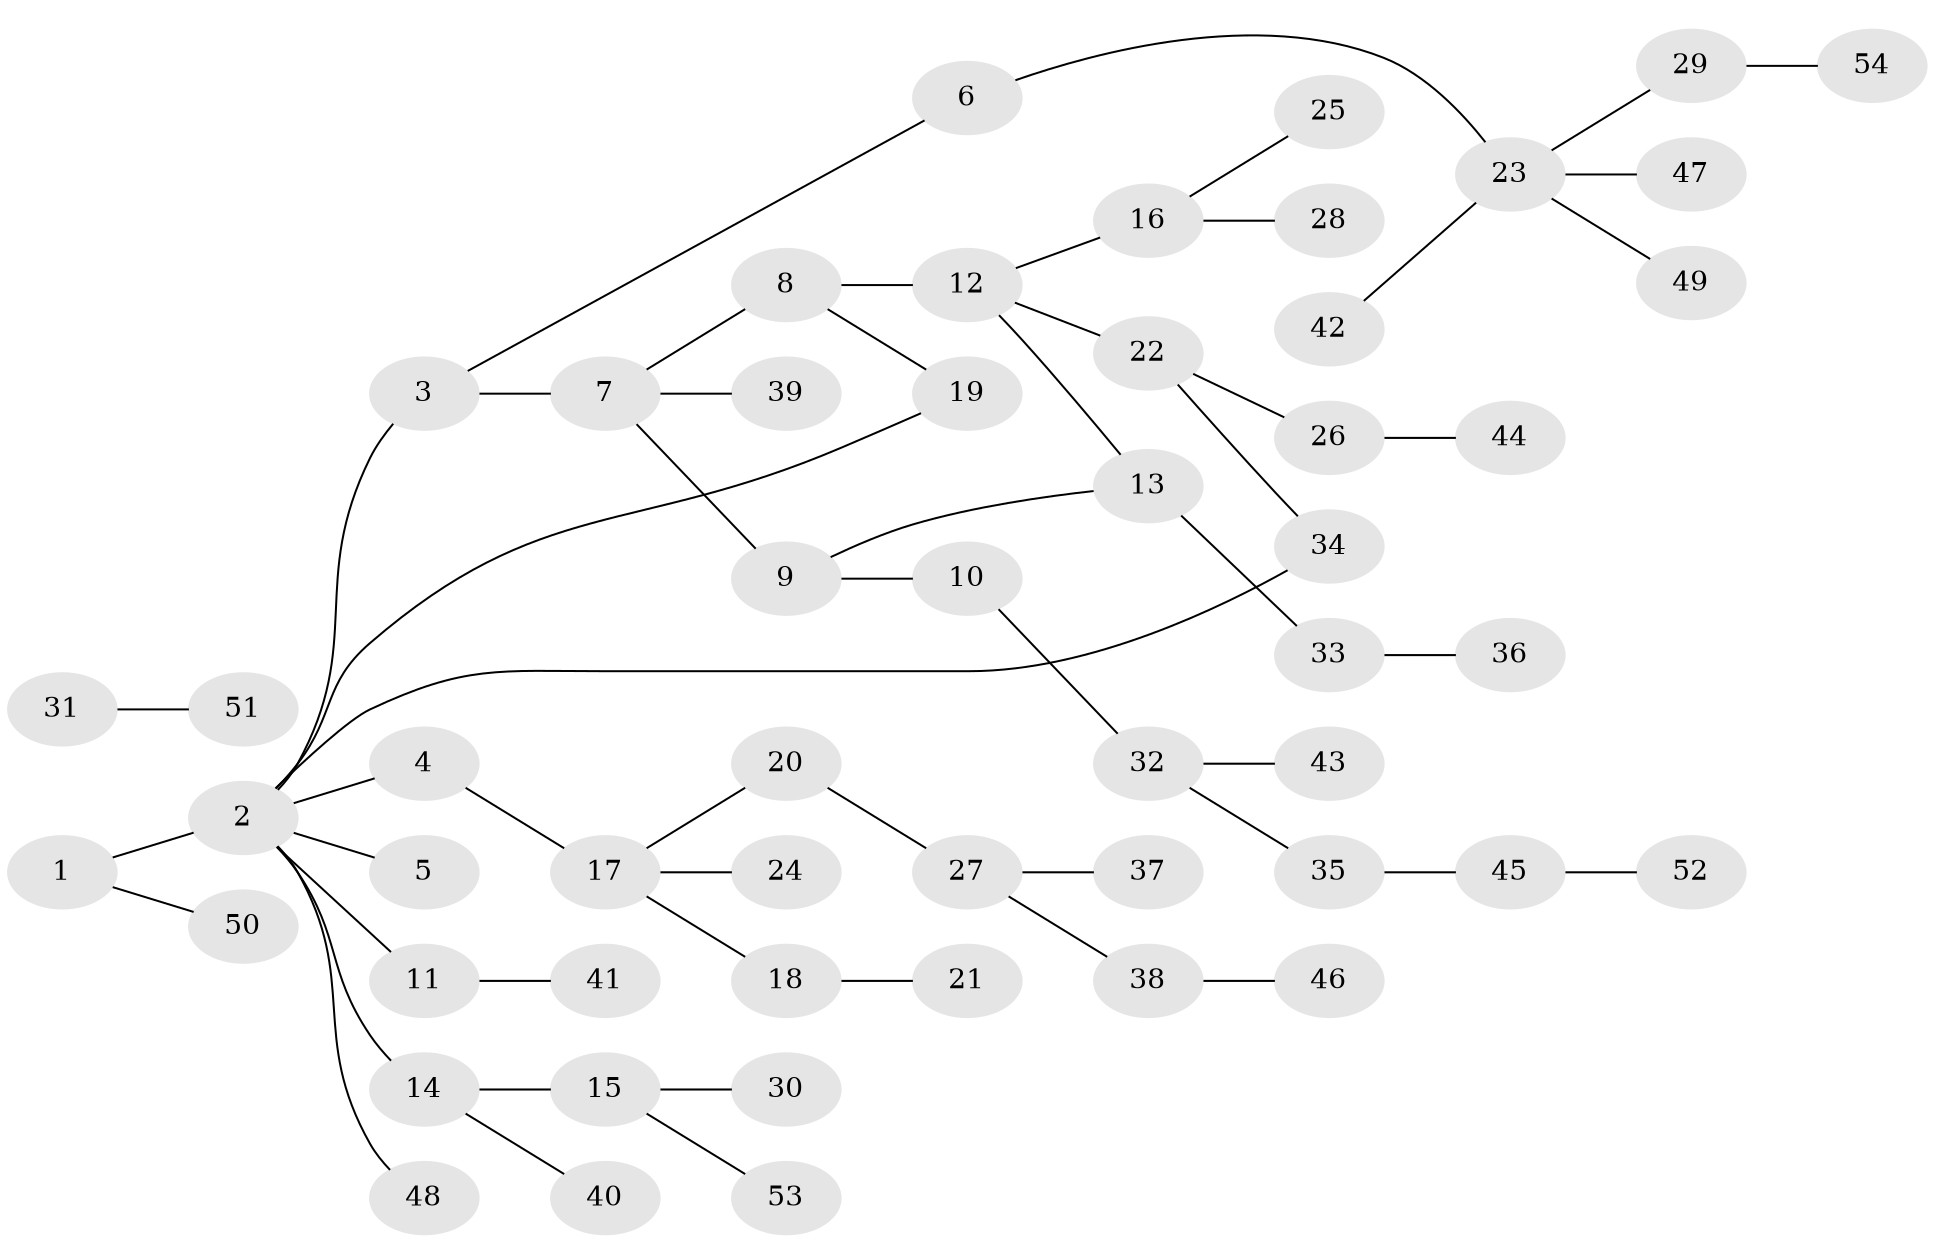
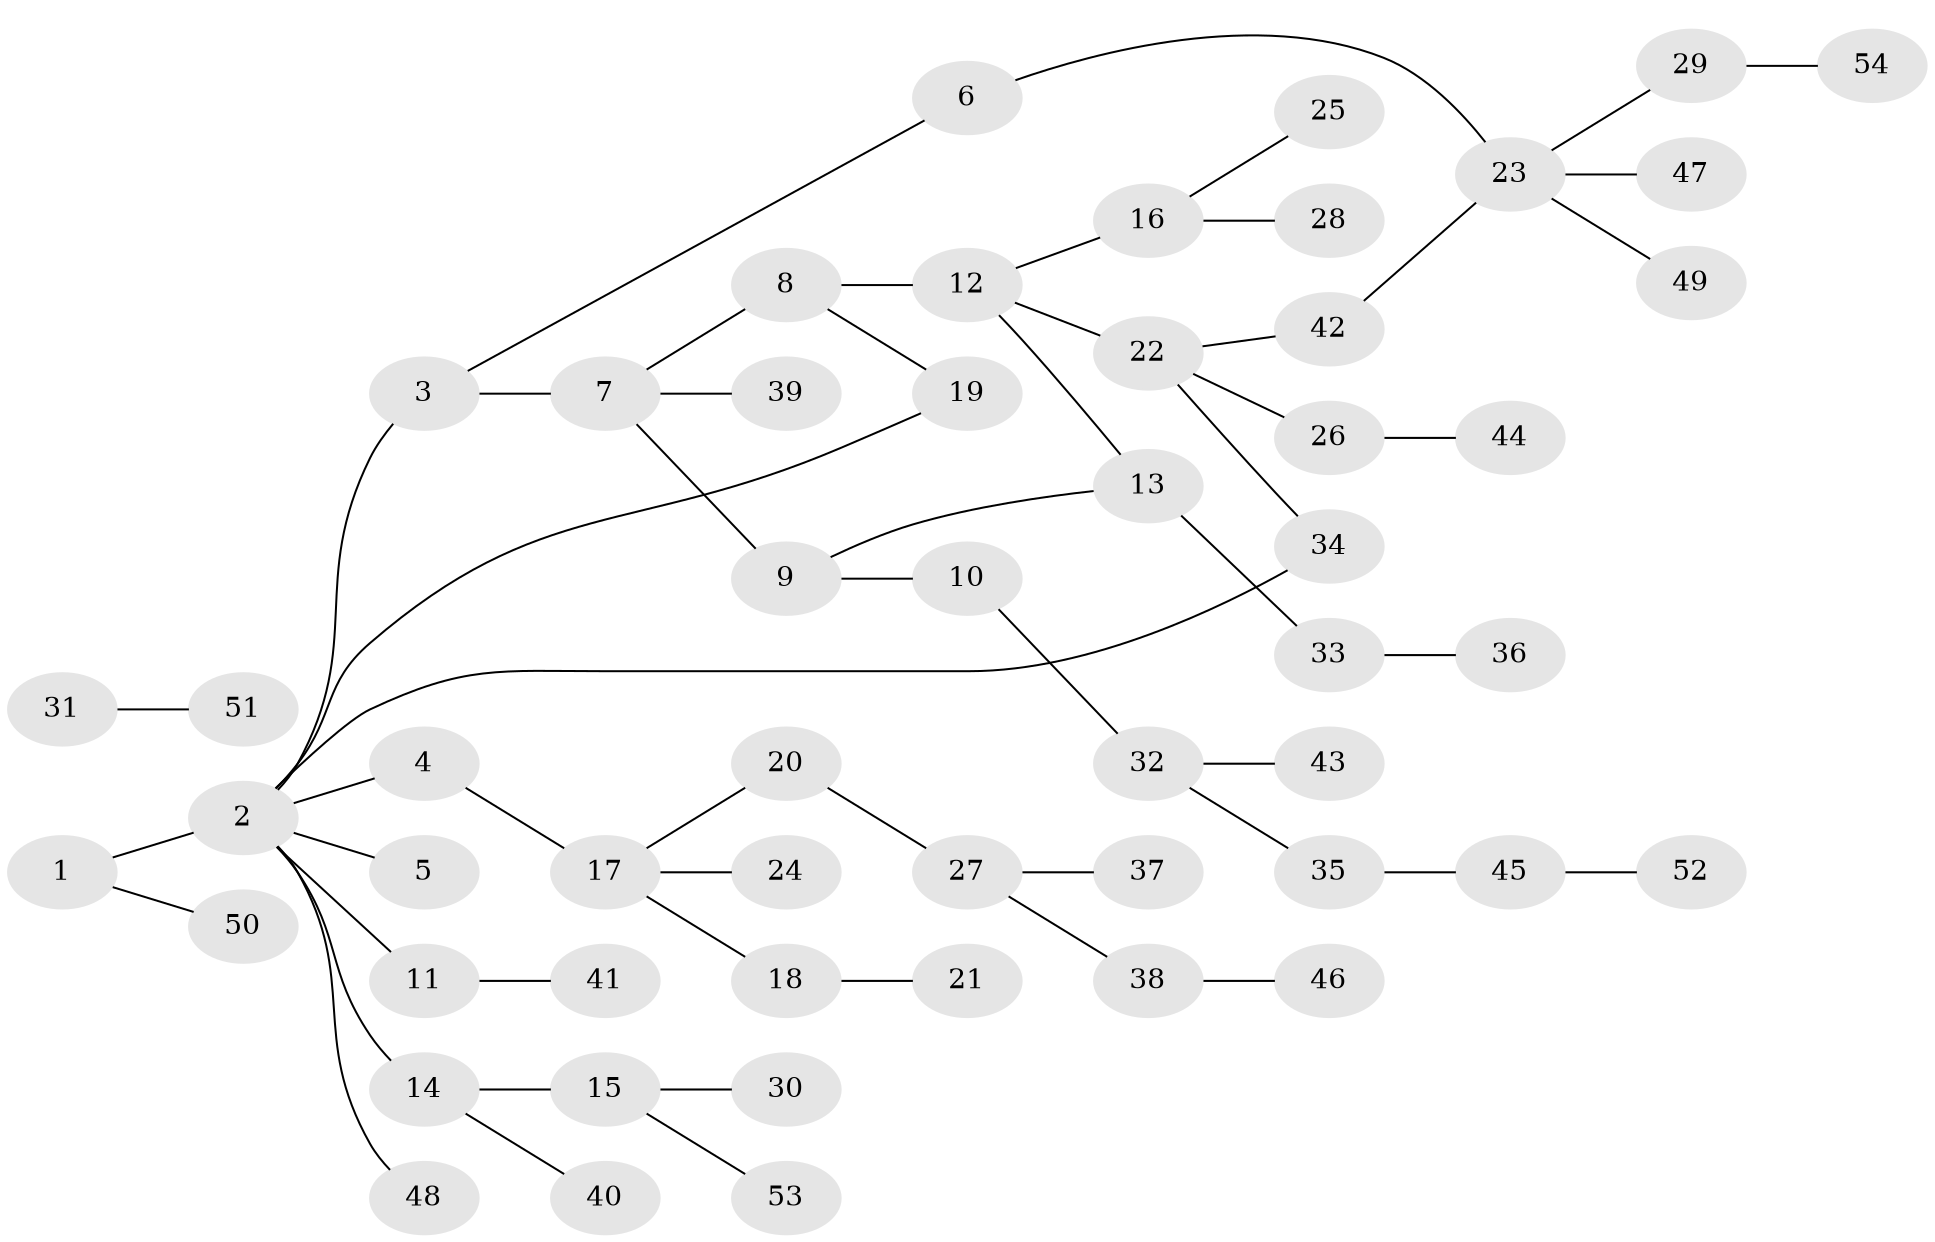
edge "42" -- "22": added
